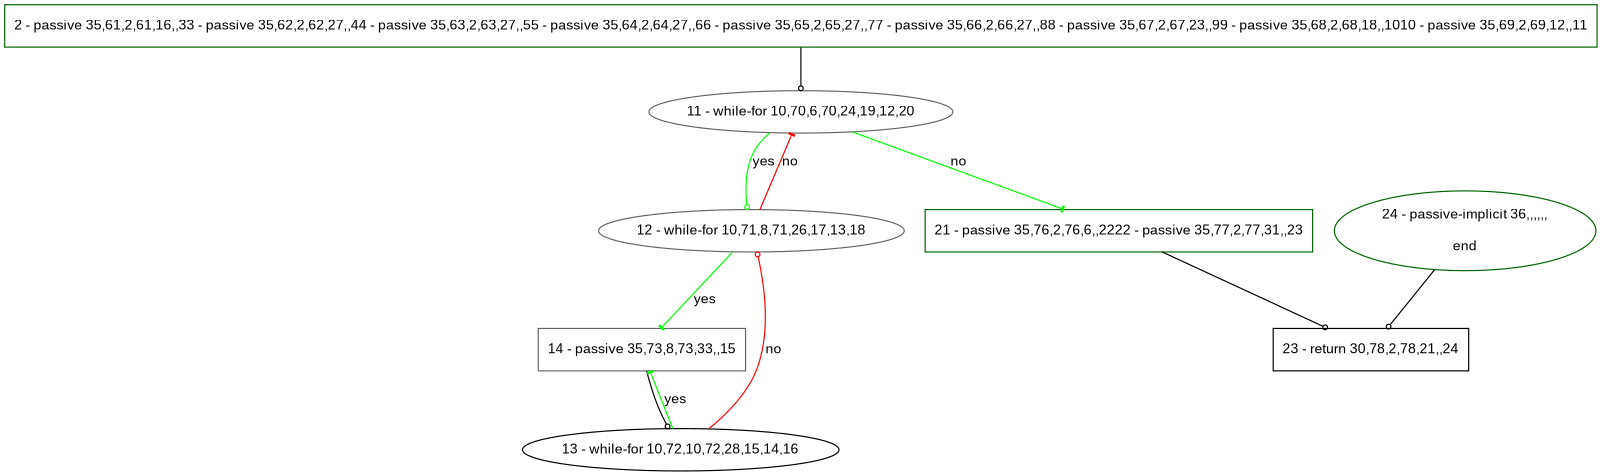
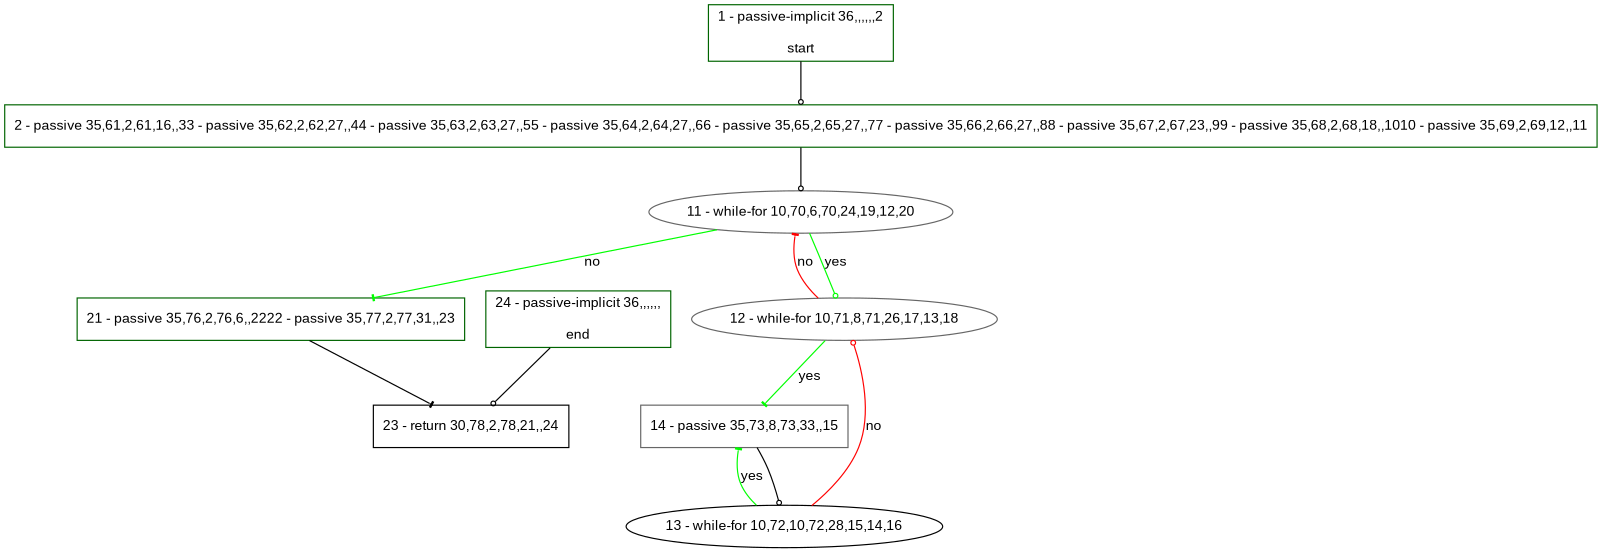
node "1 - passive-implicit 36,,,,,,2 start": added
node "24 - passive-implicit 36,,,,,, end": shape ellipse -> box
edge "21 - passive 35,76,2,76,6,,2222 - passive 35,77,2,77,31,,23" -> "23 - return 30,78,2,78,21,,24": arrowhead odot -> tee
